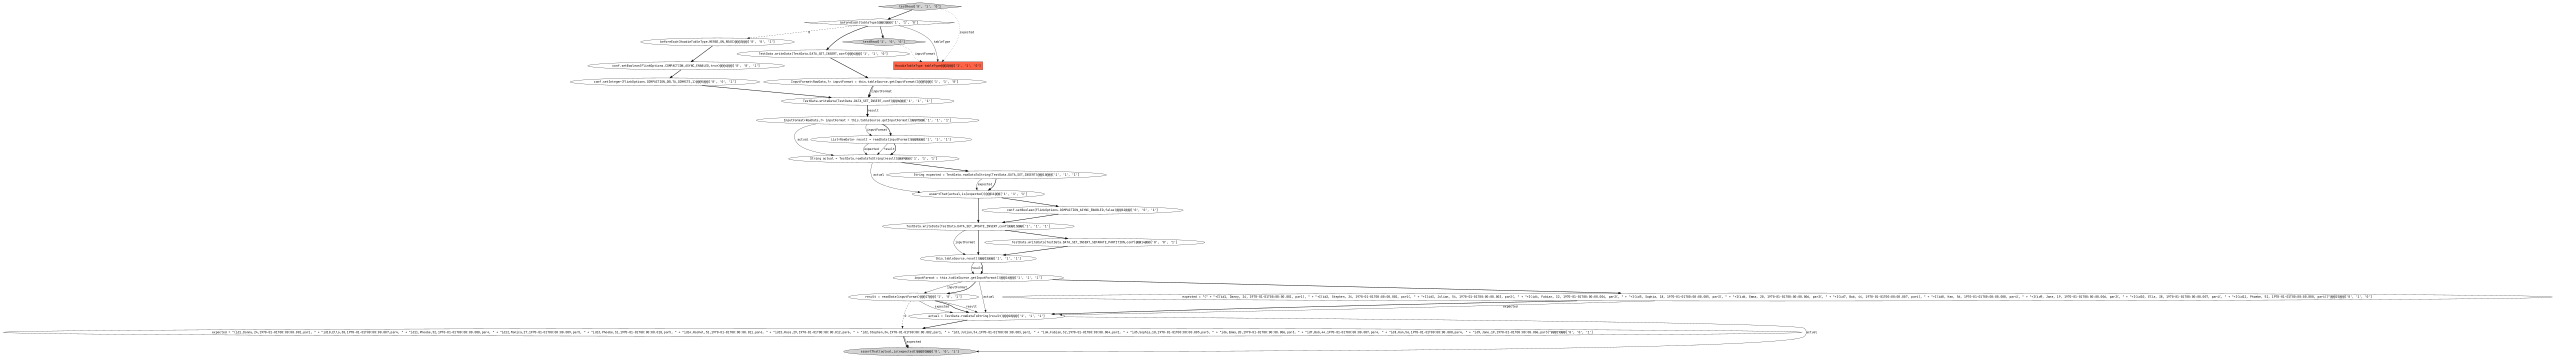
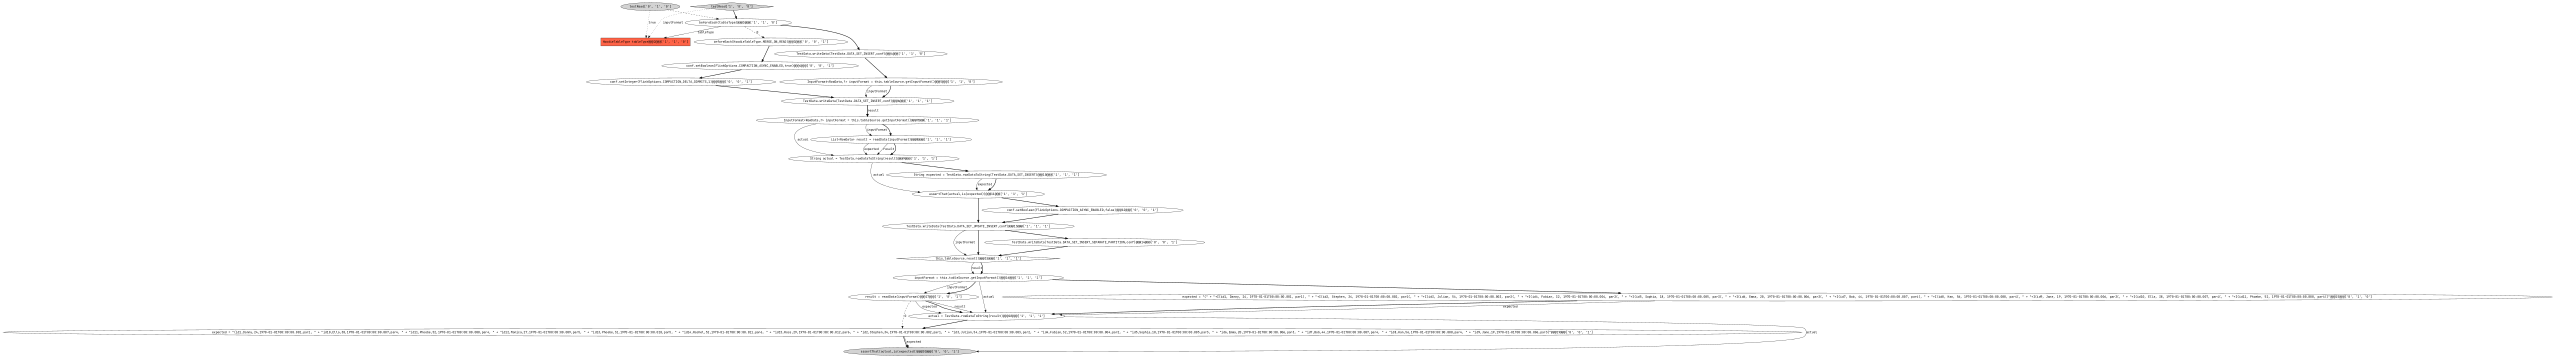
node "testRead['0', '1', '0']": shape diamond -> ellipse
edge "testRead['0', '1', '0']" -> "beforeEach(tableType)@@@3@@@['1', '1', '0']": style bold -> dashed
node "beforeEach(tableType)@@@3@@@['1', '1', '0']": shape diamond -> ellipse
edge "beforeEach(tableType)@@@3@@@['1', '1', '0']" -> "testRead['1', '0', '0']": reversed
edge "testRead['0', '1', '0']" -> "HoodieTableType tableType@@@2@@@['1', '1', '0']": label "expected" -> "true"
node "this.tableSource.reset()@@@15@@@['1', '1', '1']": shape ellipse -> diamond
